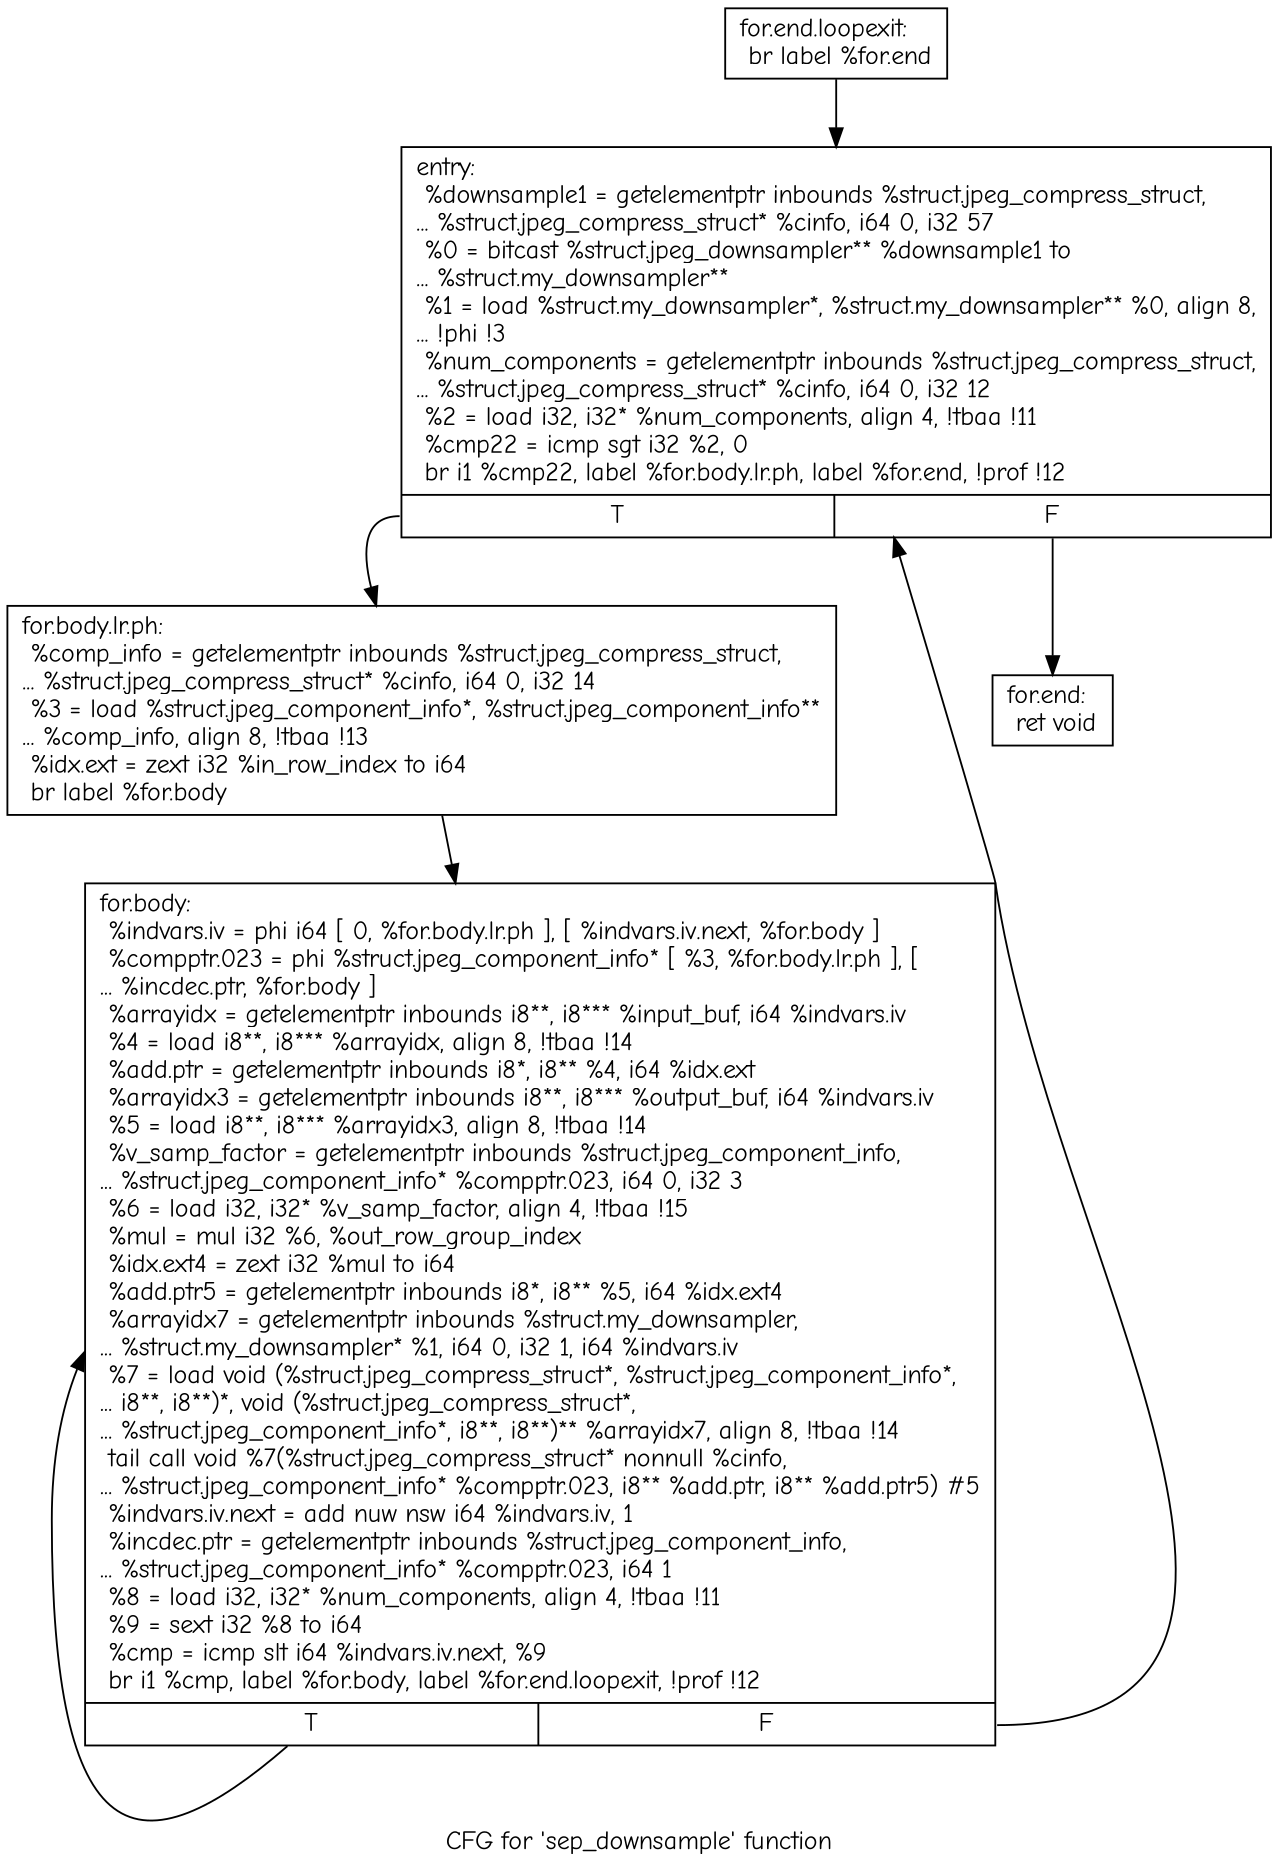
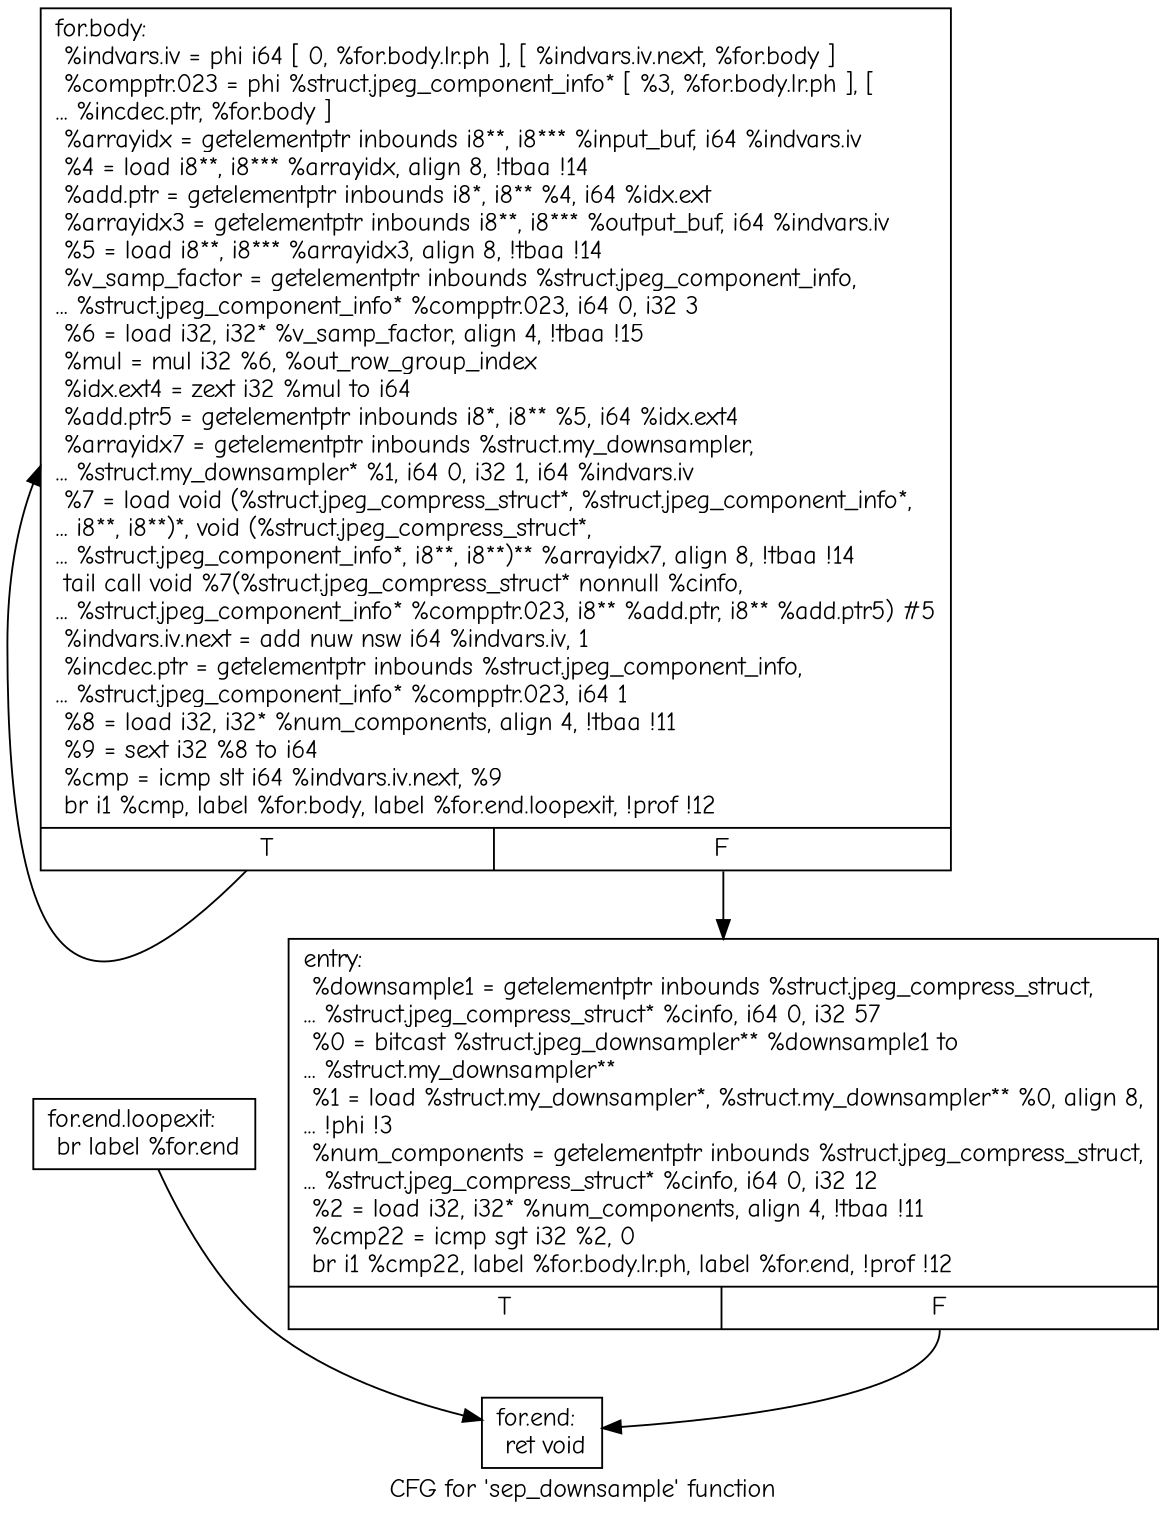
edge "for.end.loopexit:" -> "entry:": now "for.end.loopexit:" -> "for.end:"
node "for.body.lr.ph:": removed
